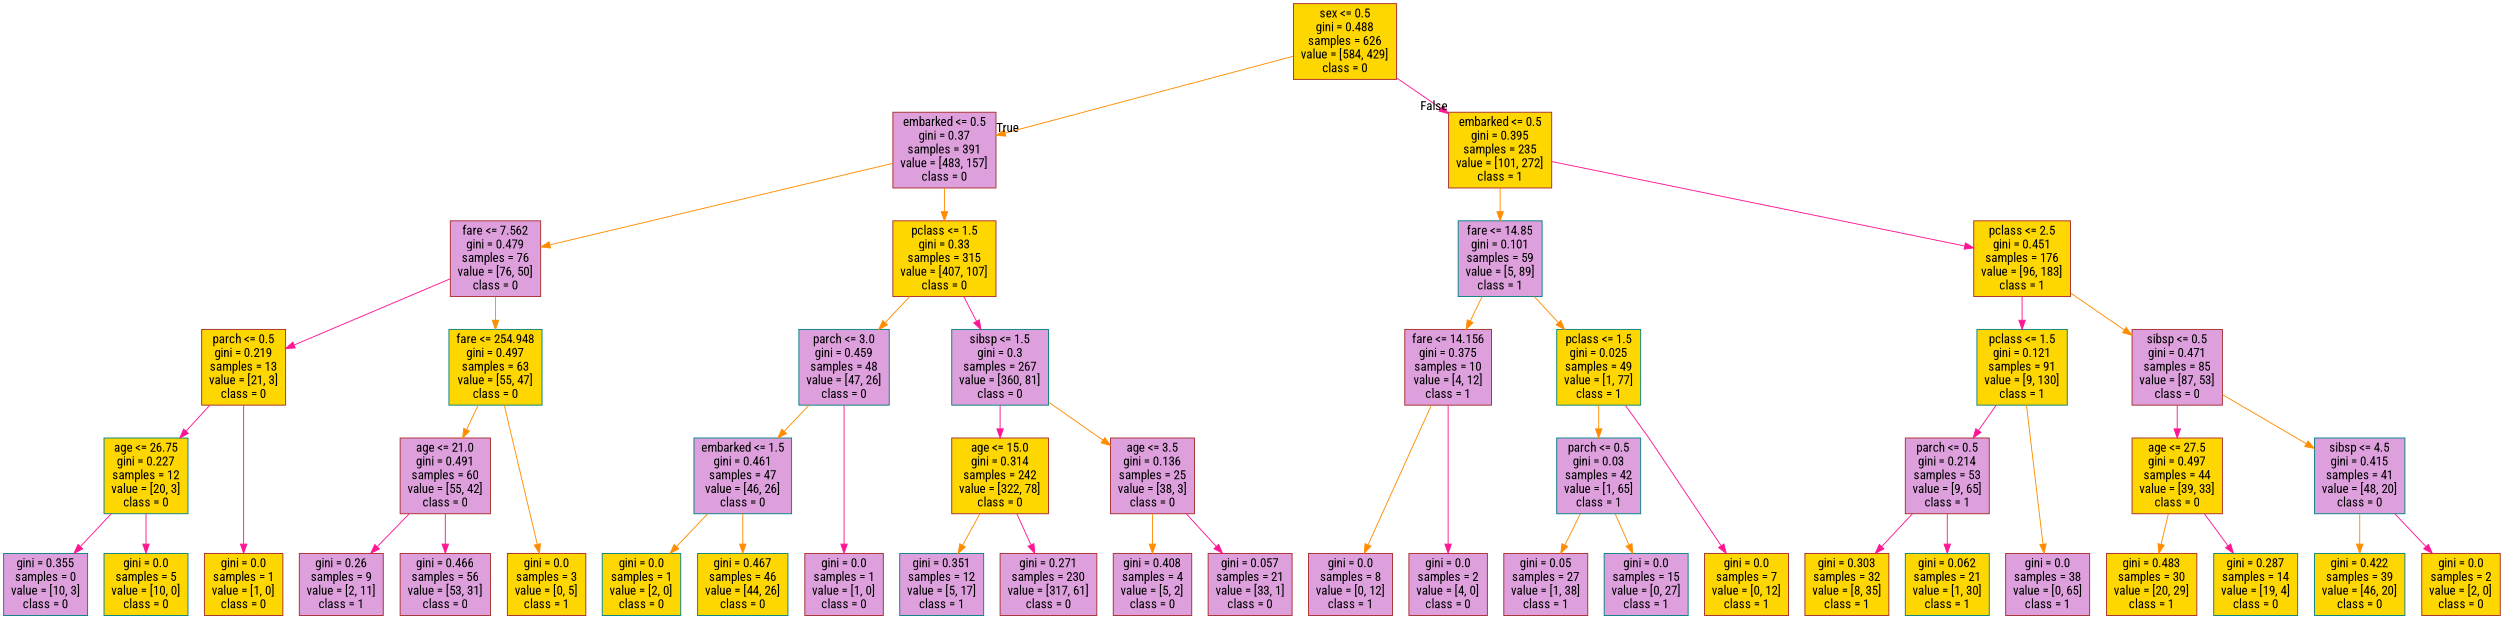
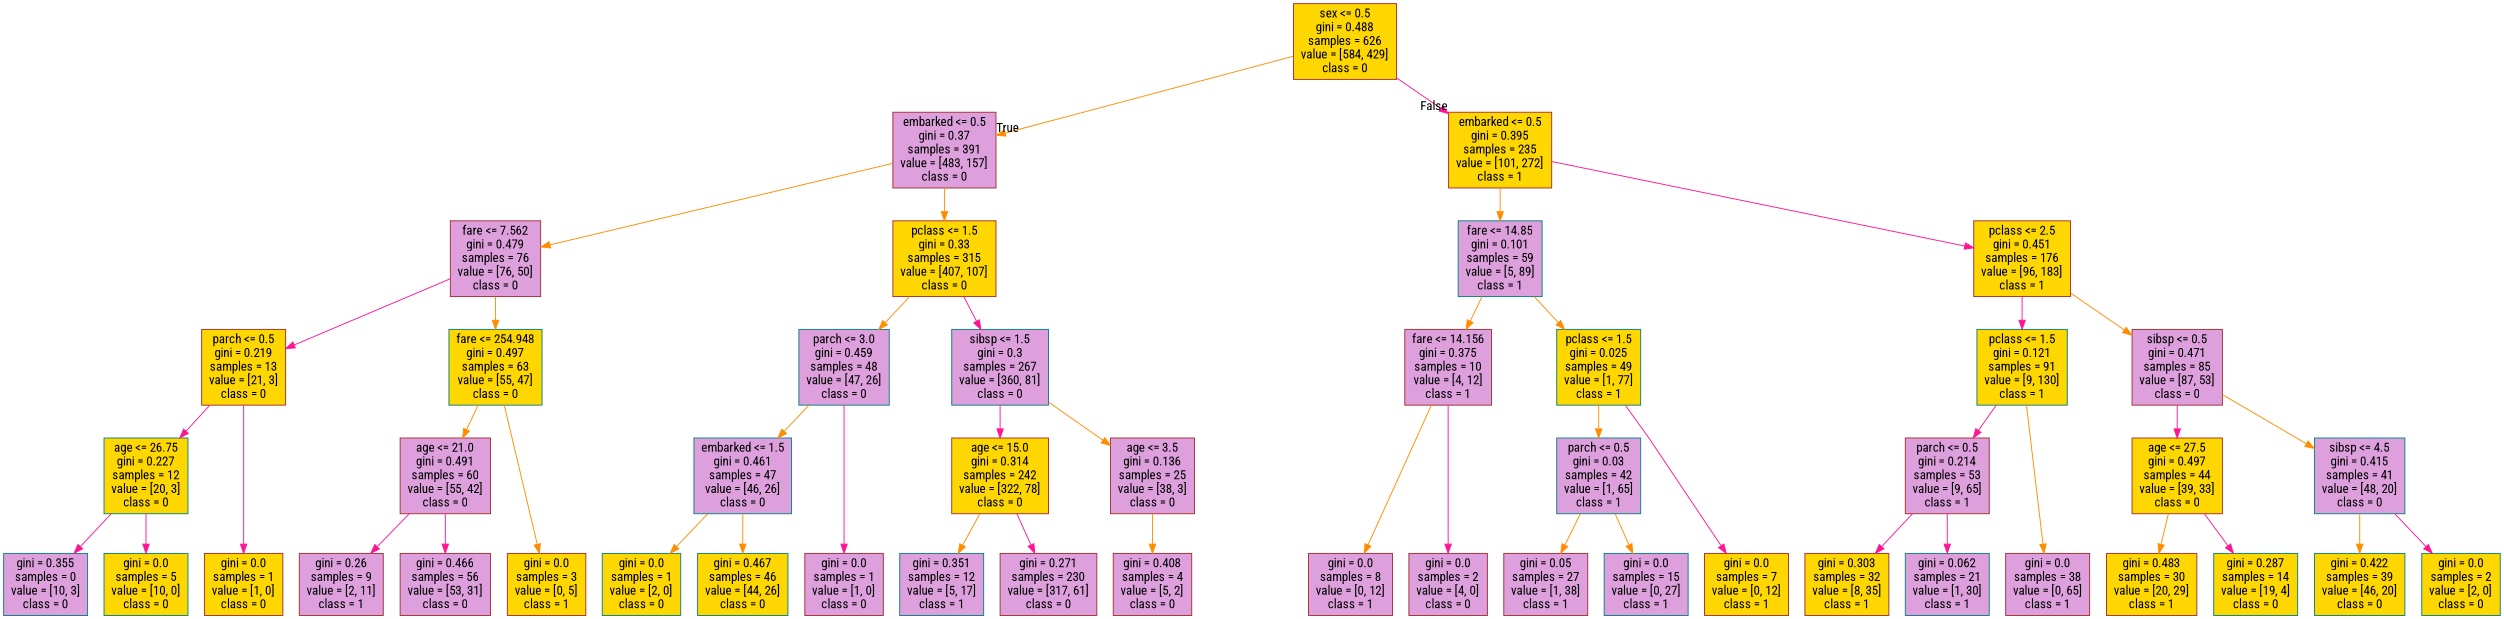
node "gini = 0.057 samples = 21 value = [33, 1] class = 0": removed
node "gini = 0.062 samples = 21 value = [1, 30] class = 1": fillcolor gold -> plum
node "gini = 0.0 samples = 2 value = [2, 0] class = 0": color brown -> teal
